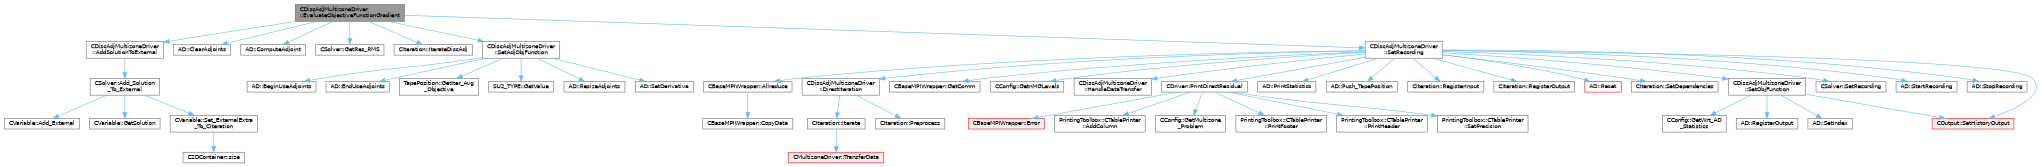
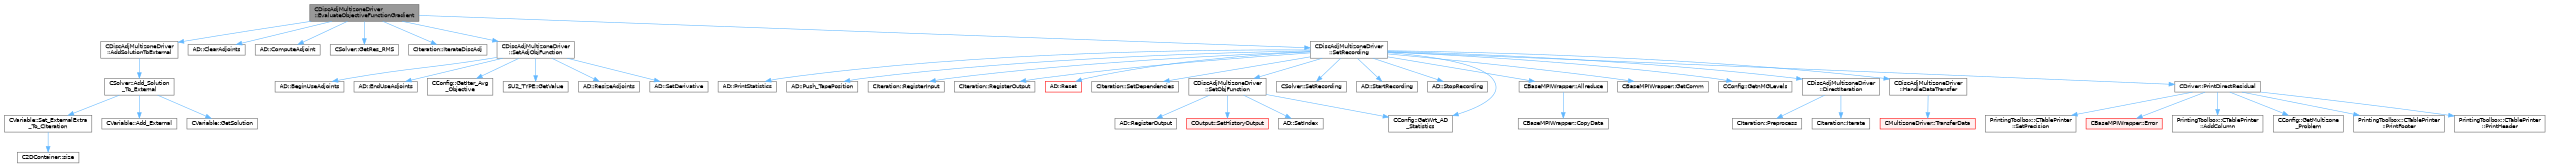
edge "CDiscAdjMultizoneDriver ::SetRecording" -> "COutput::SetHistoryOutput": now "CDiscAdjMultizoneDriver ::SetRecording" -> "CConfig::GetWrt_AD _Statistics"
node "TapePosition::GetIter_Avg _Objective": label "TapePosition::GetIter_Avg _Objective" -> "CConfig::GetIter_Avg _Objective"
edge "CIteration::Iterate" -> "CMultizoneDriver::TransferData": now "CDiscAdjMultizoneDriver ::HandleDataTransfer" -> "CMultizoneDriver::TransferData"
